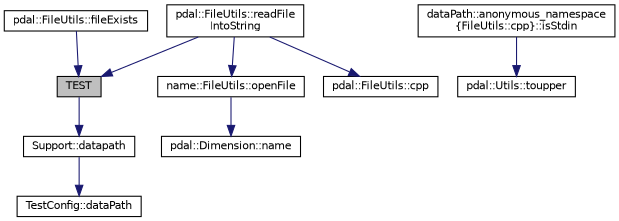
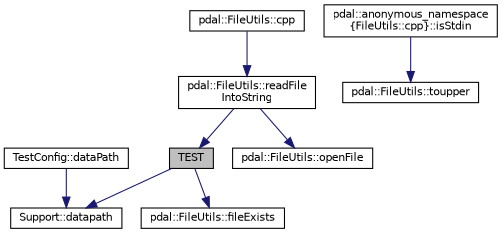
node "dataPath::anonymous_namespace {FileUtils::cpp}::isStdin": label "dataPath::anonymous_namespace {FileUtils::cpp}::isStdin" -> "pdal::anonymous_namespace {FileUtils::cpp}::isStdin"
edge "pdal::FileUtils::fileExists" -> "TEST": reversed
edge "pdal::FileUtils::readFile IntoString" -> "pdal::FileUtils::cpp": reversed
node "name::FileUtils::openFile": label "name::FileUtils::openFile" -> "pdal::FileUtils::openFile"
node "pdal::Utils::toupper": label "pdal::Utils::toupper" -> "pdal::FileUtils::toupper"
node "pdal::Dimension::name": removed
edge "Support::datapath" -> "TestConfig::dataPath": reversed
